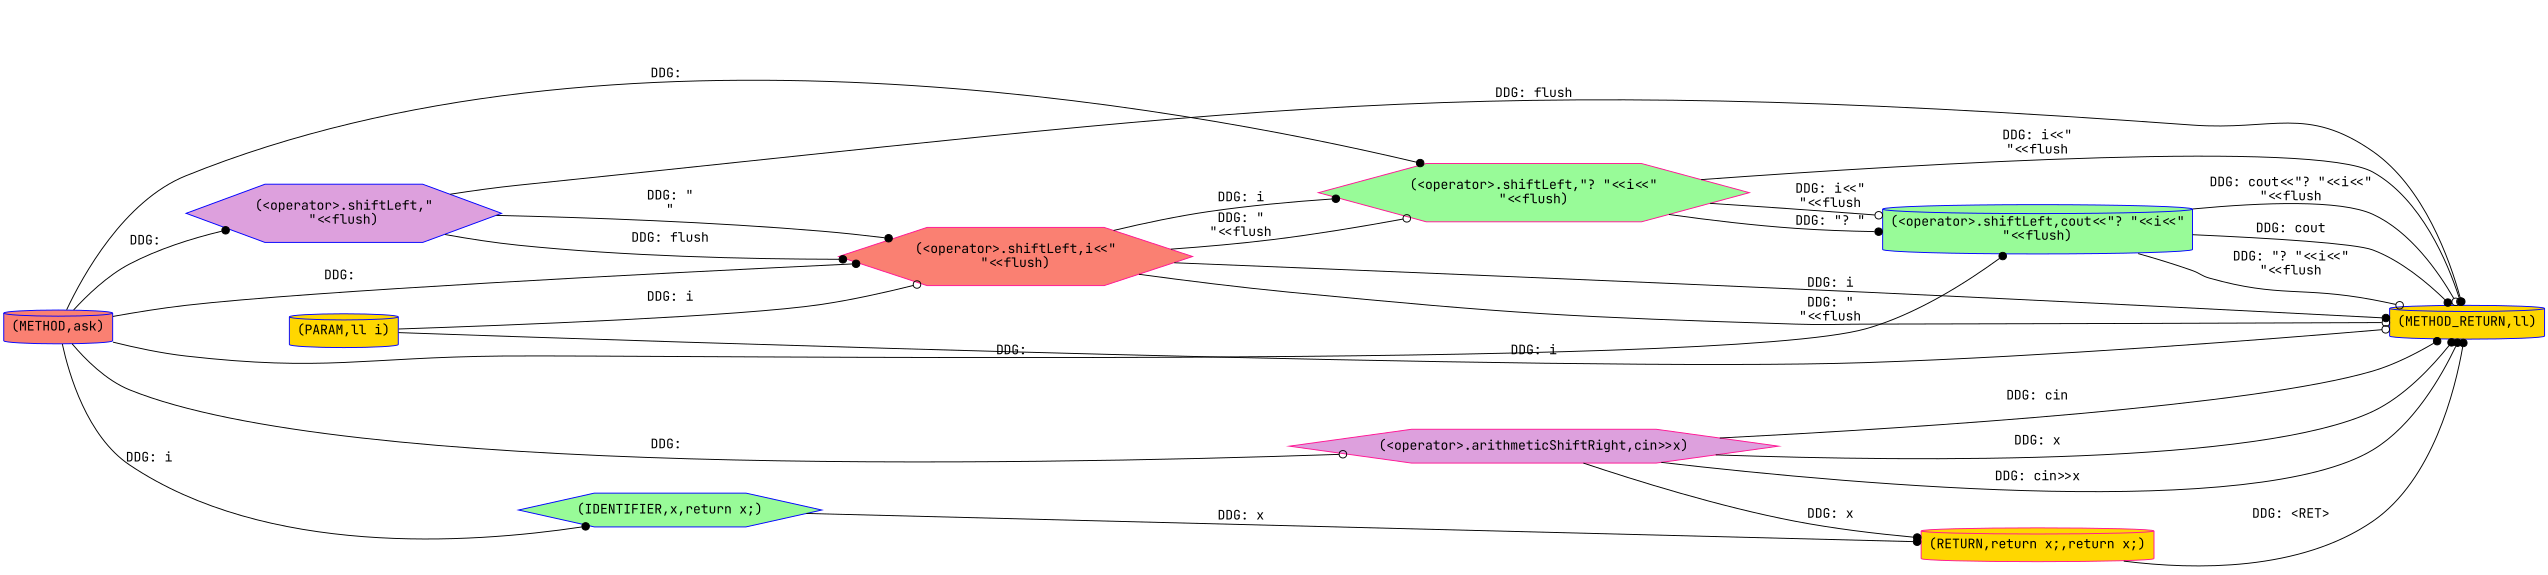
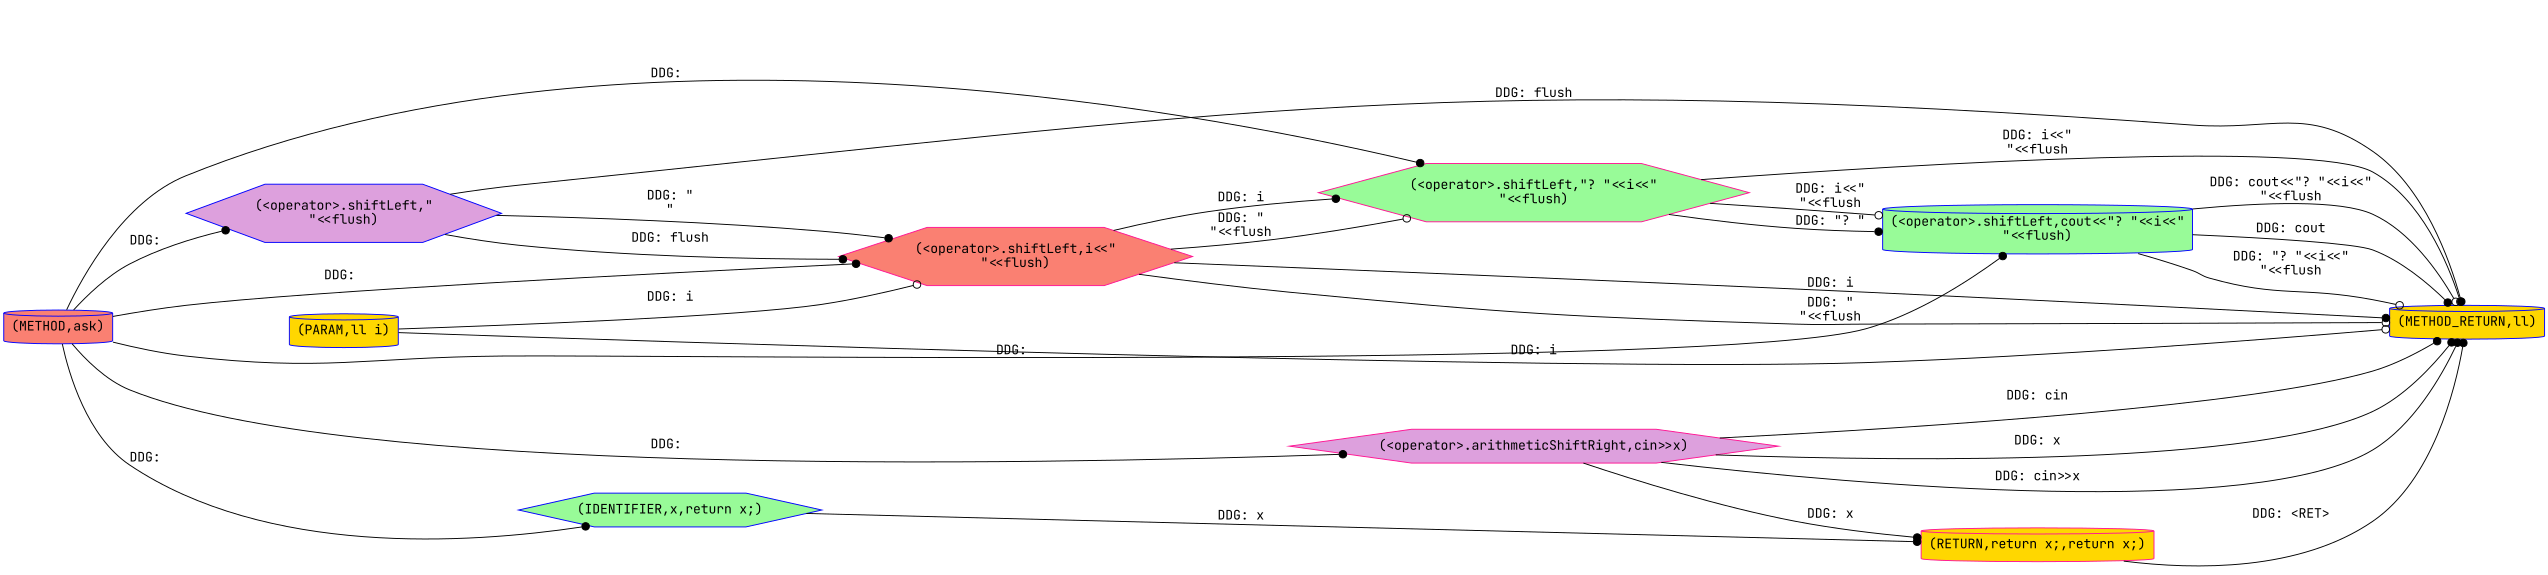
edge "(METHOD,ask)" -> "(IDENTIFIER,x,return x;)": label "DDG: i" -> "DDG: "
edge "(METHOD,ask)" -> "(<operator>.arithmeticShiftRight,cin>>x)": arrowhead odot -> dot
